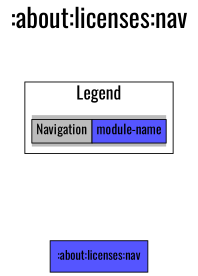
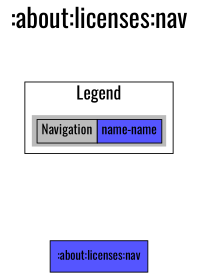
node "Navigation": text "module-name" -> "name-name"
